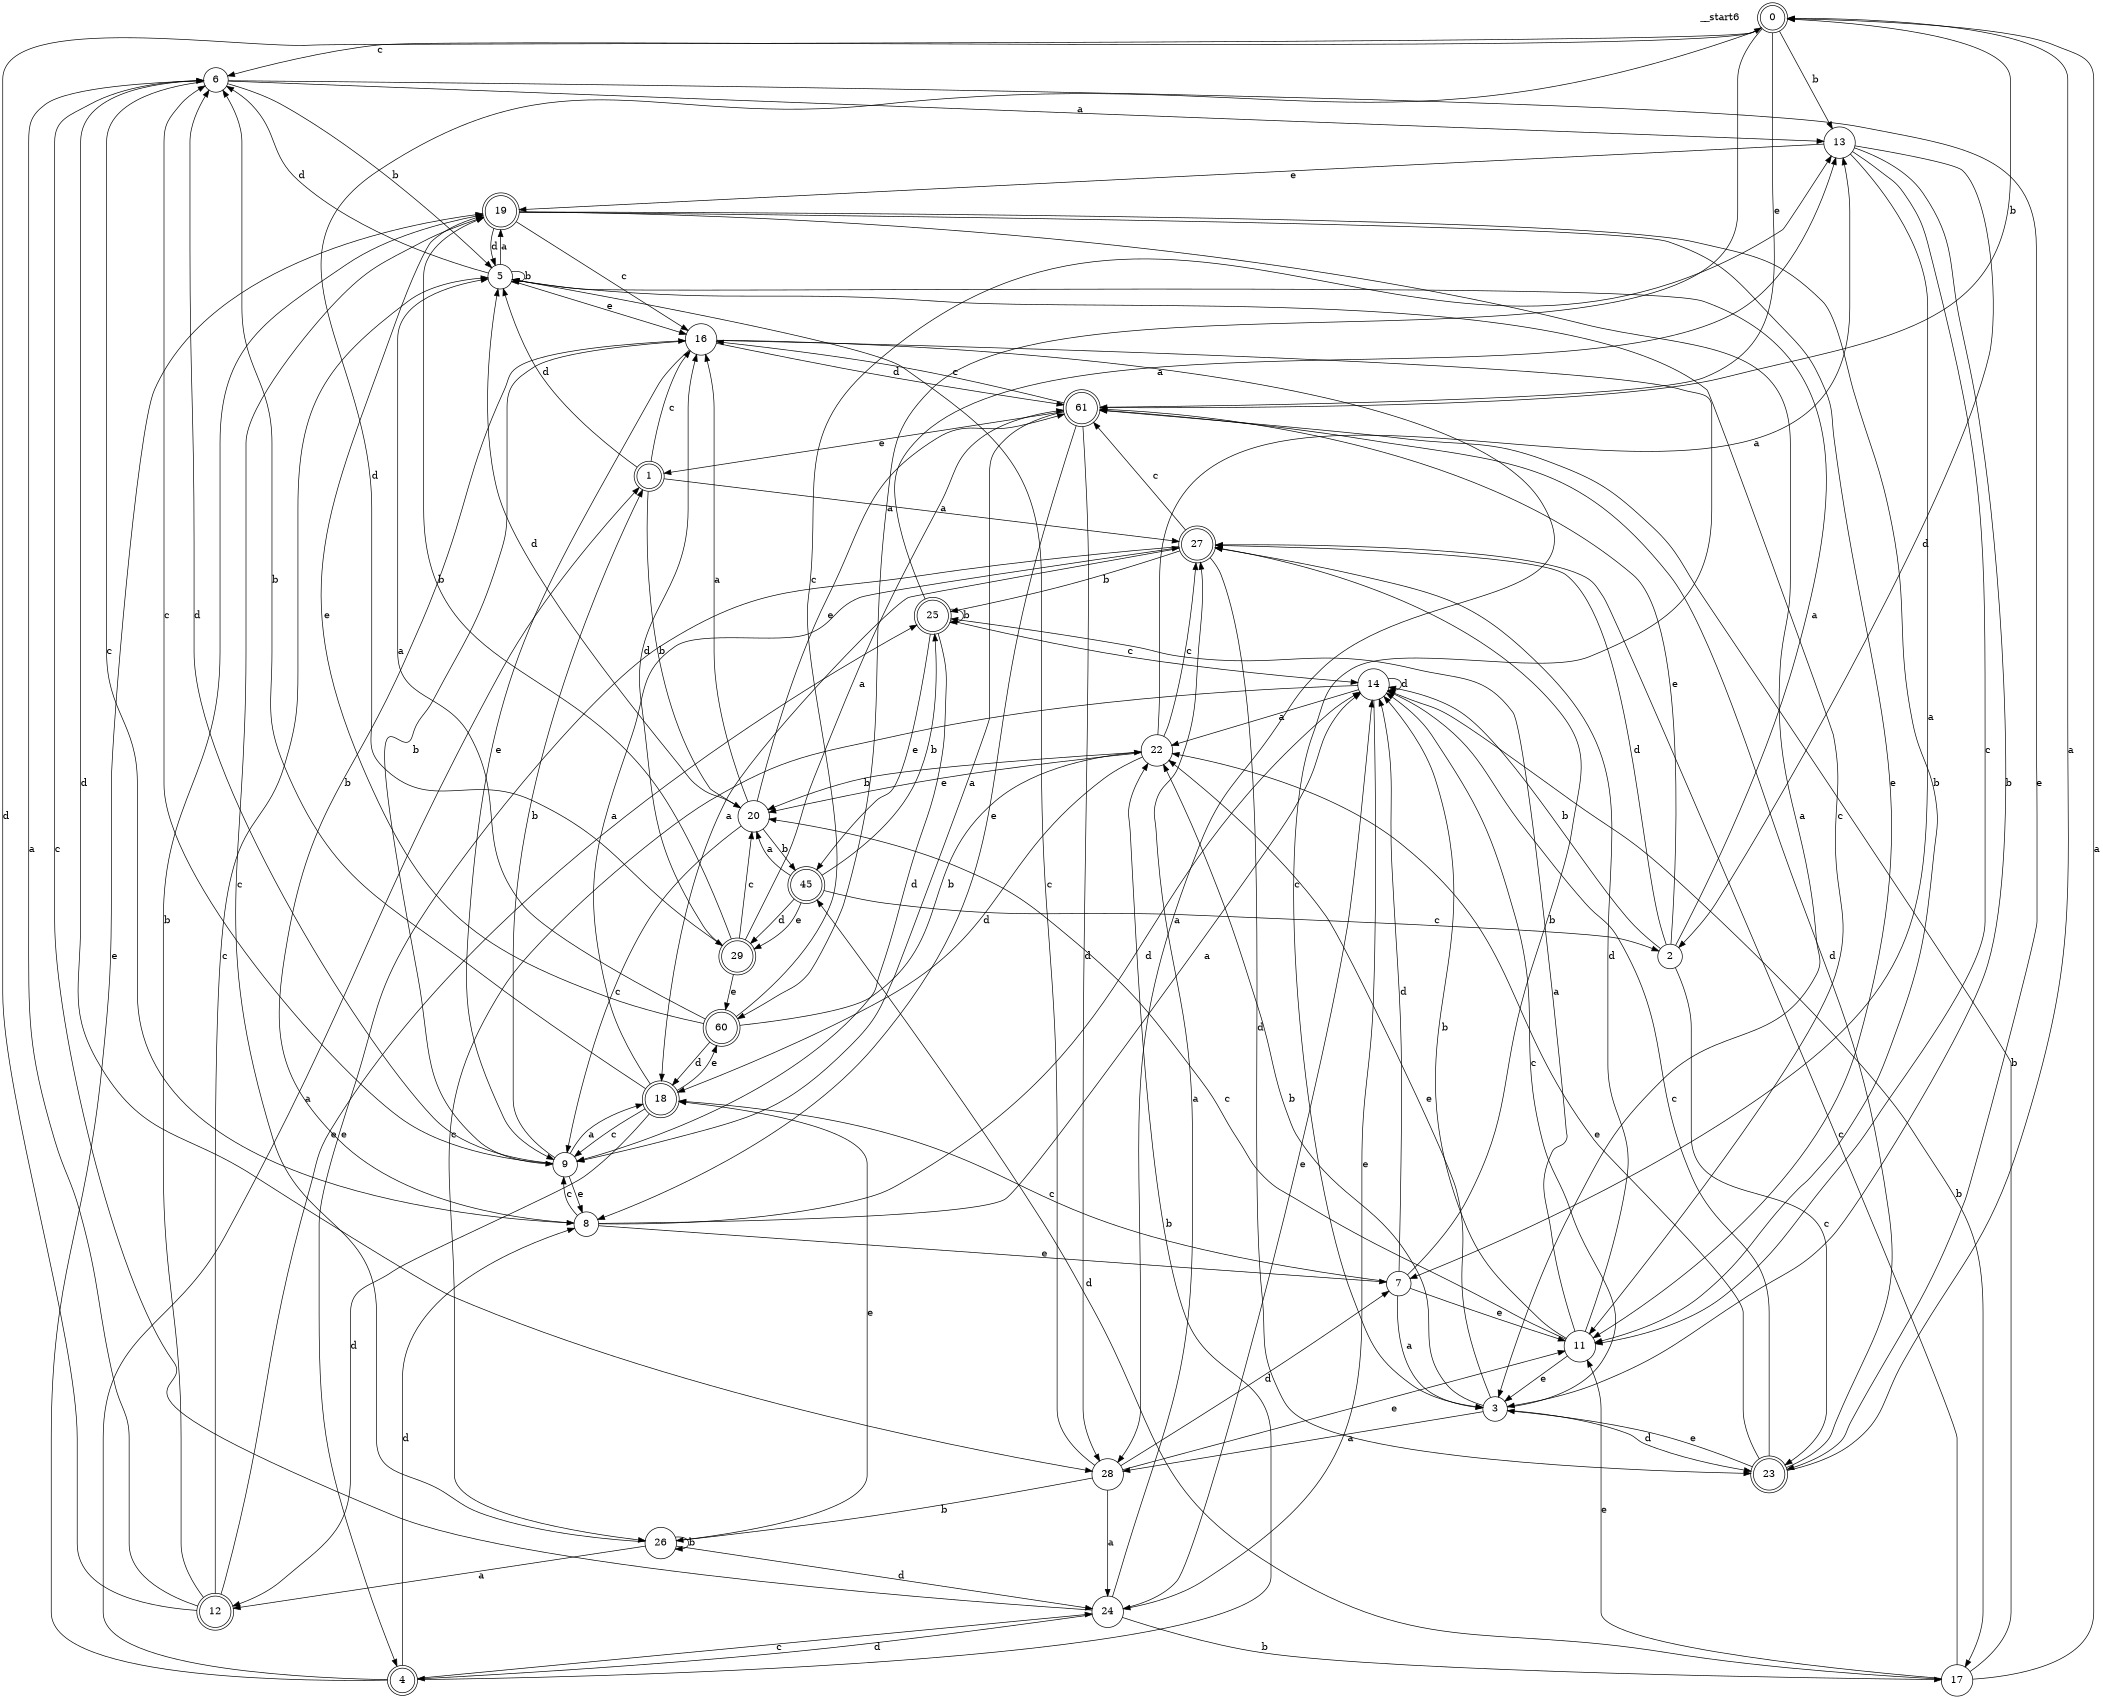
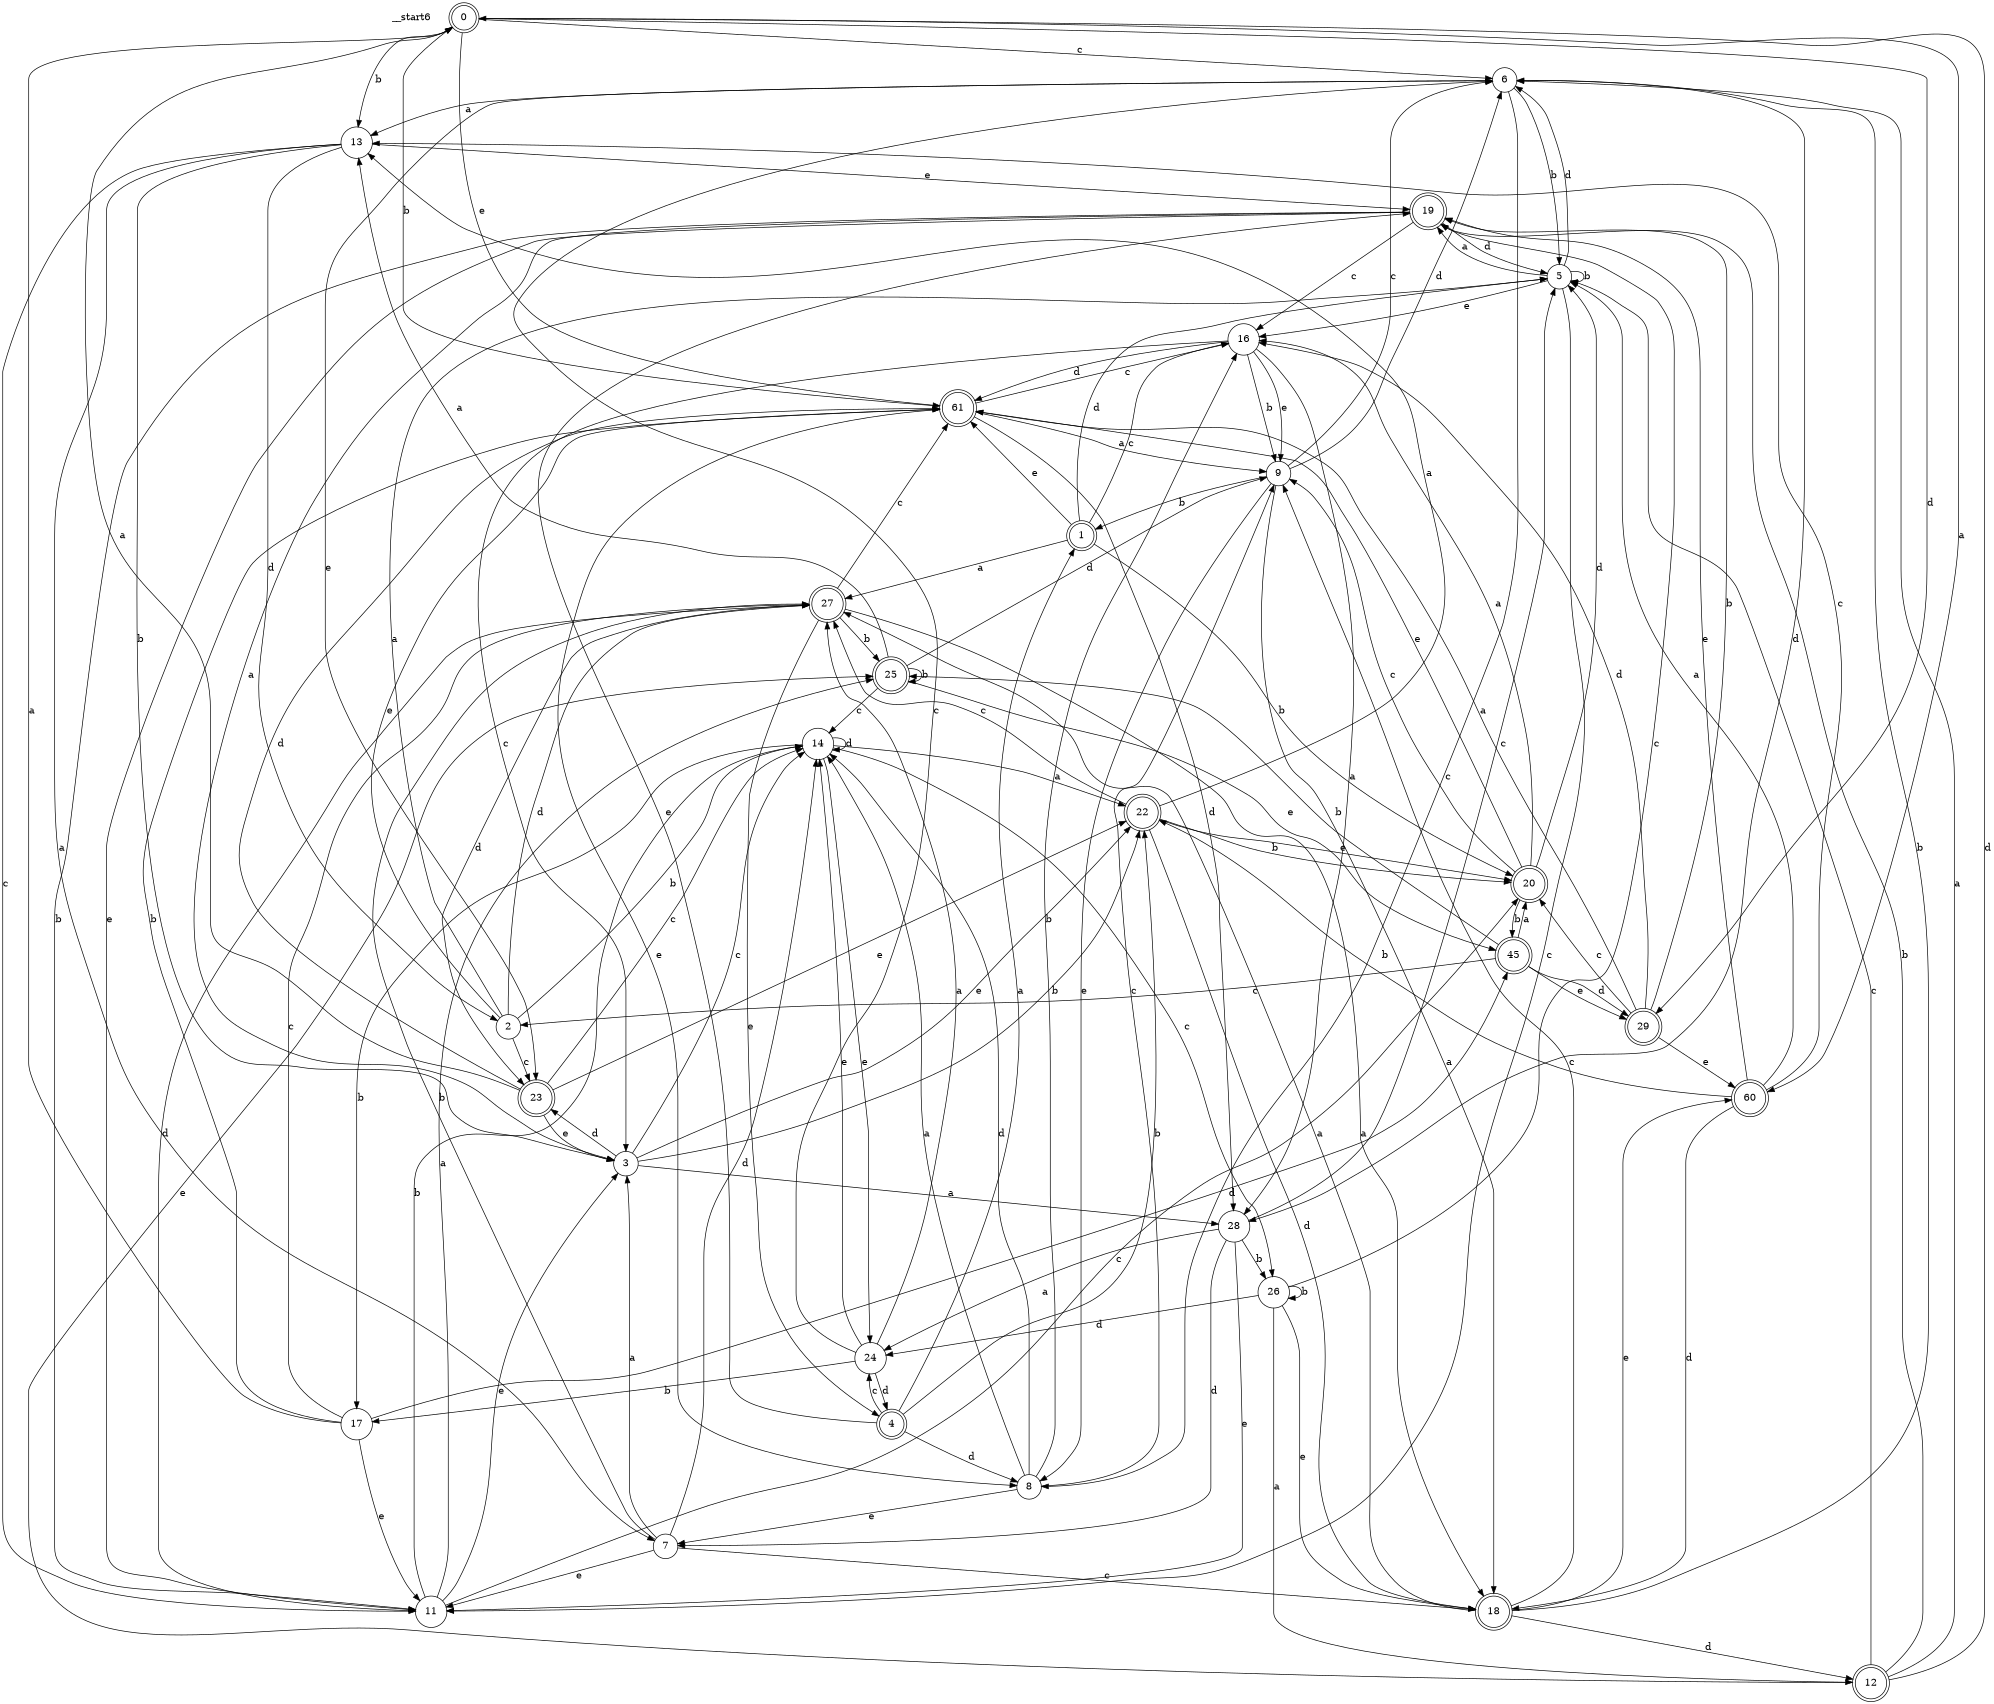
edge "61" -> "1": reversed
node "22": shape circle -> doublecircle
node "20": shape circle -> doublecircle
